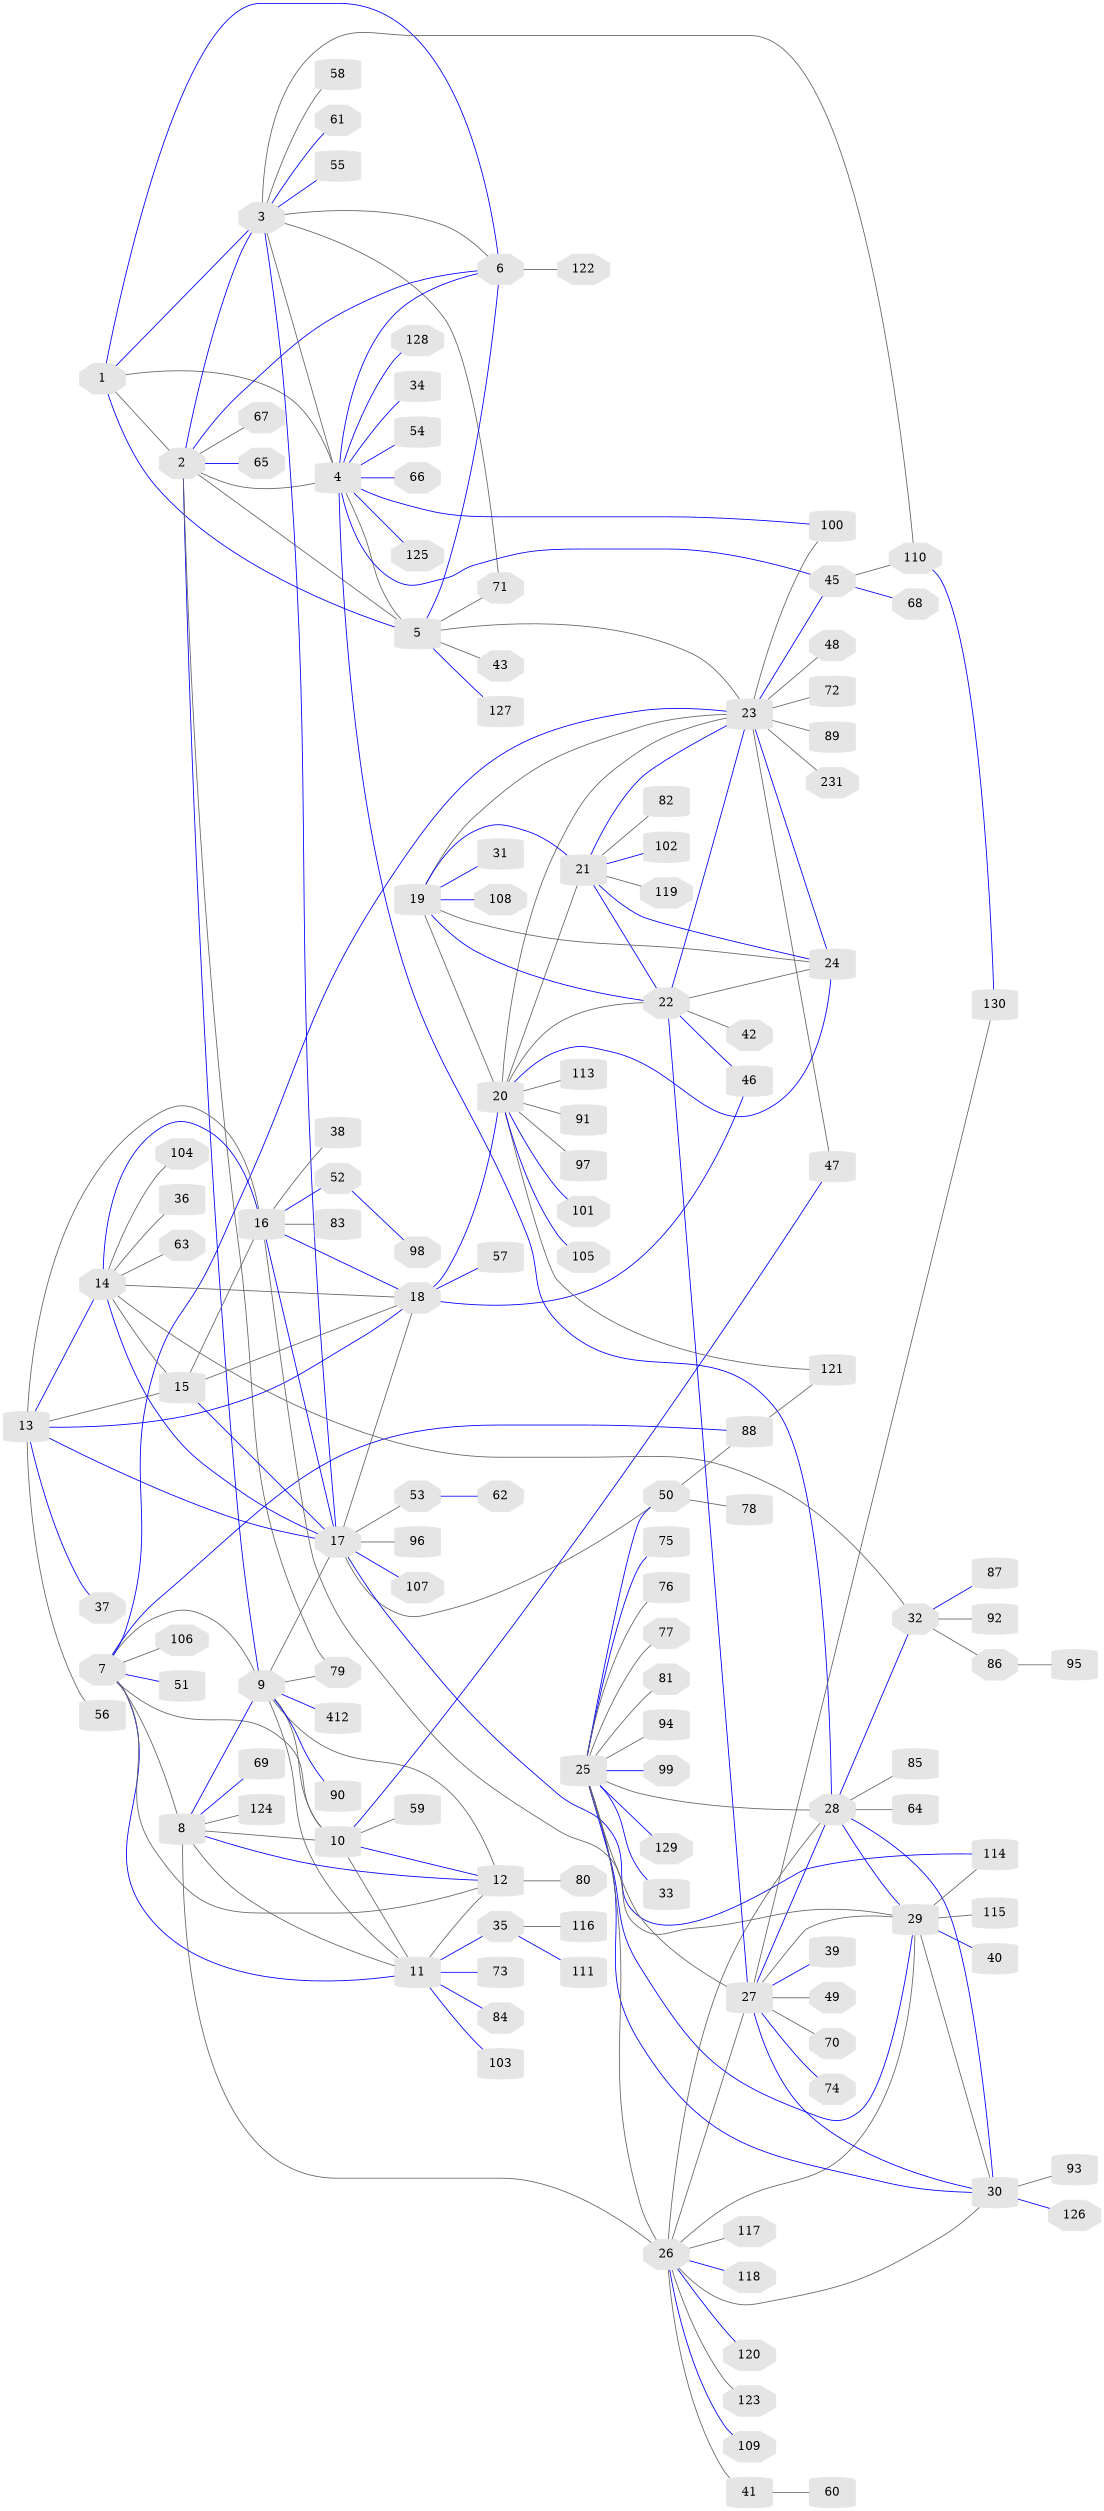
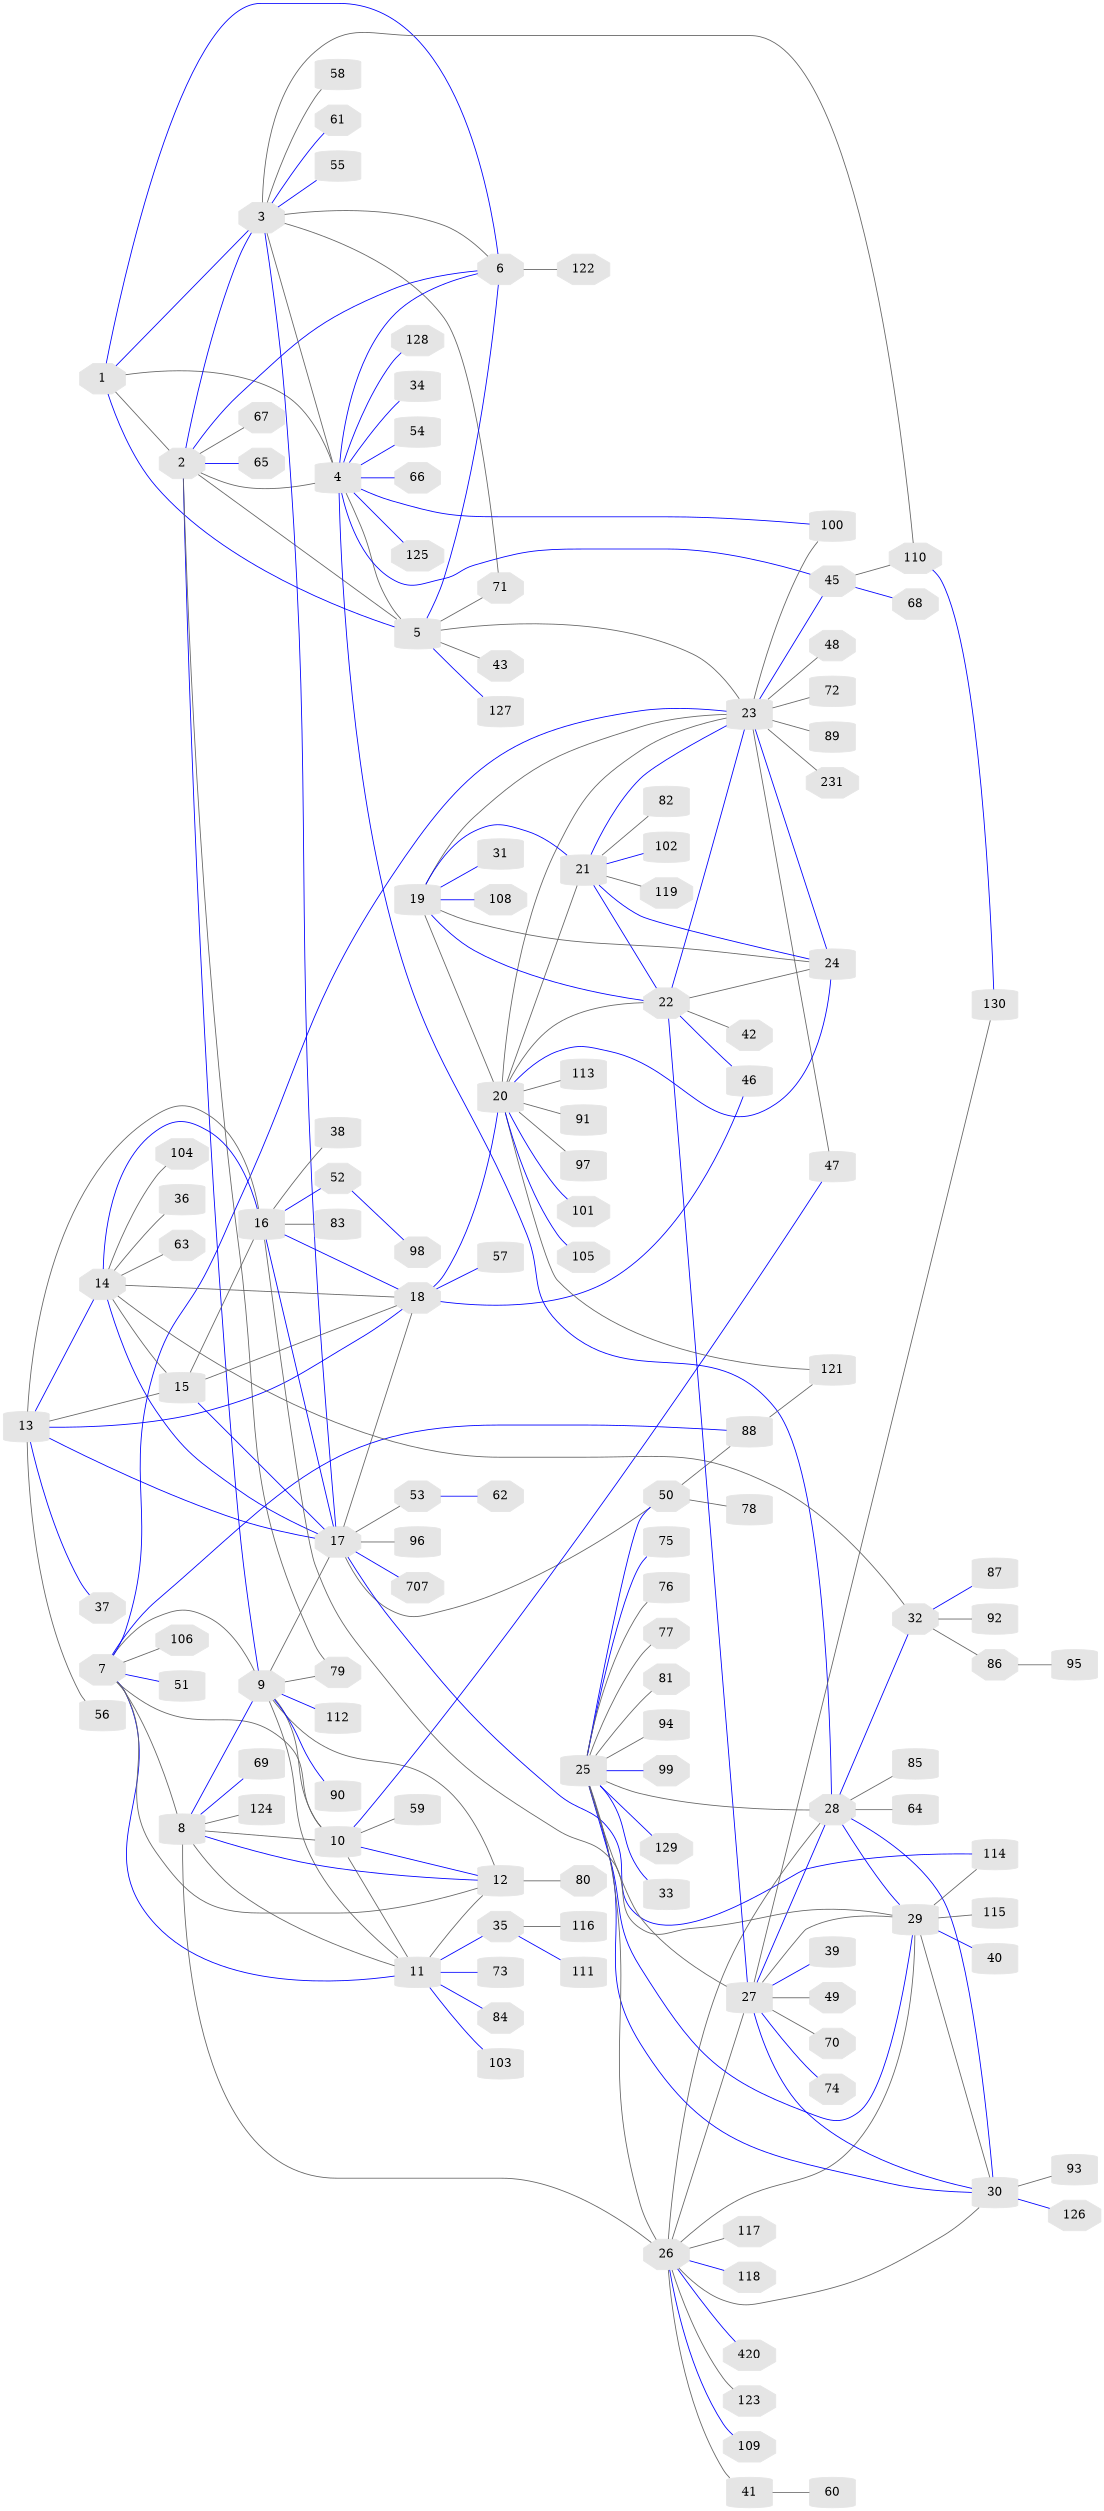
node "107": label "107" -> "707"
node "412": label "412" -> "112"
node "120": label "120" -> "420"
